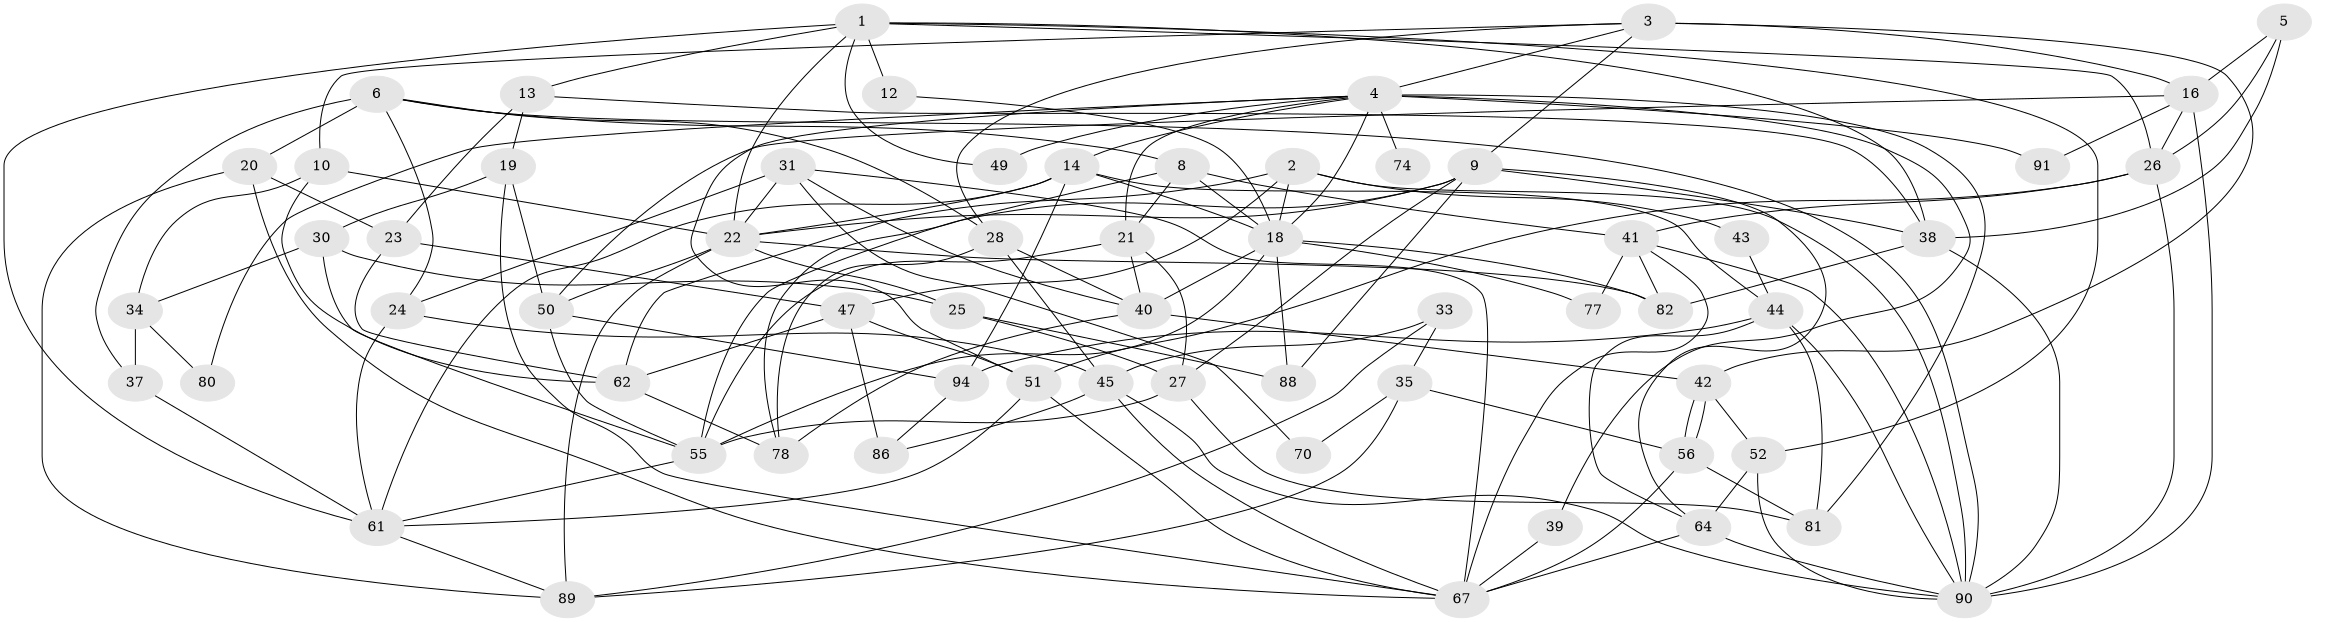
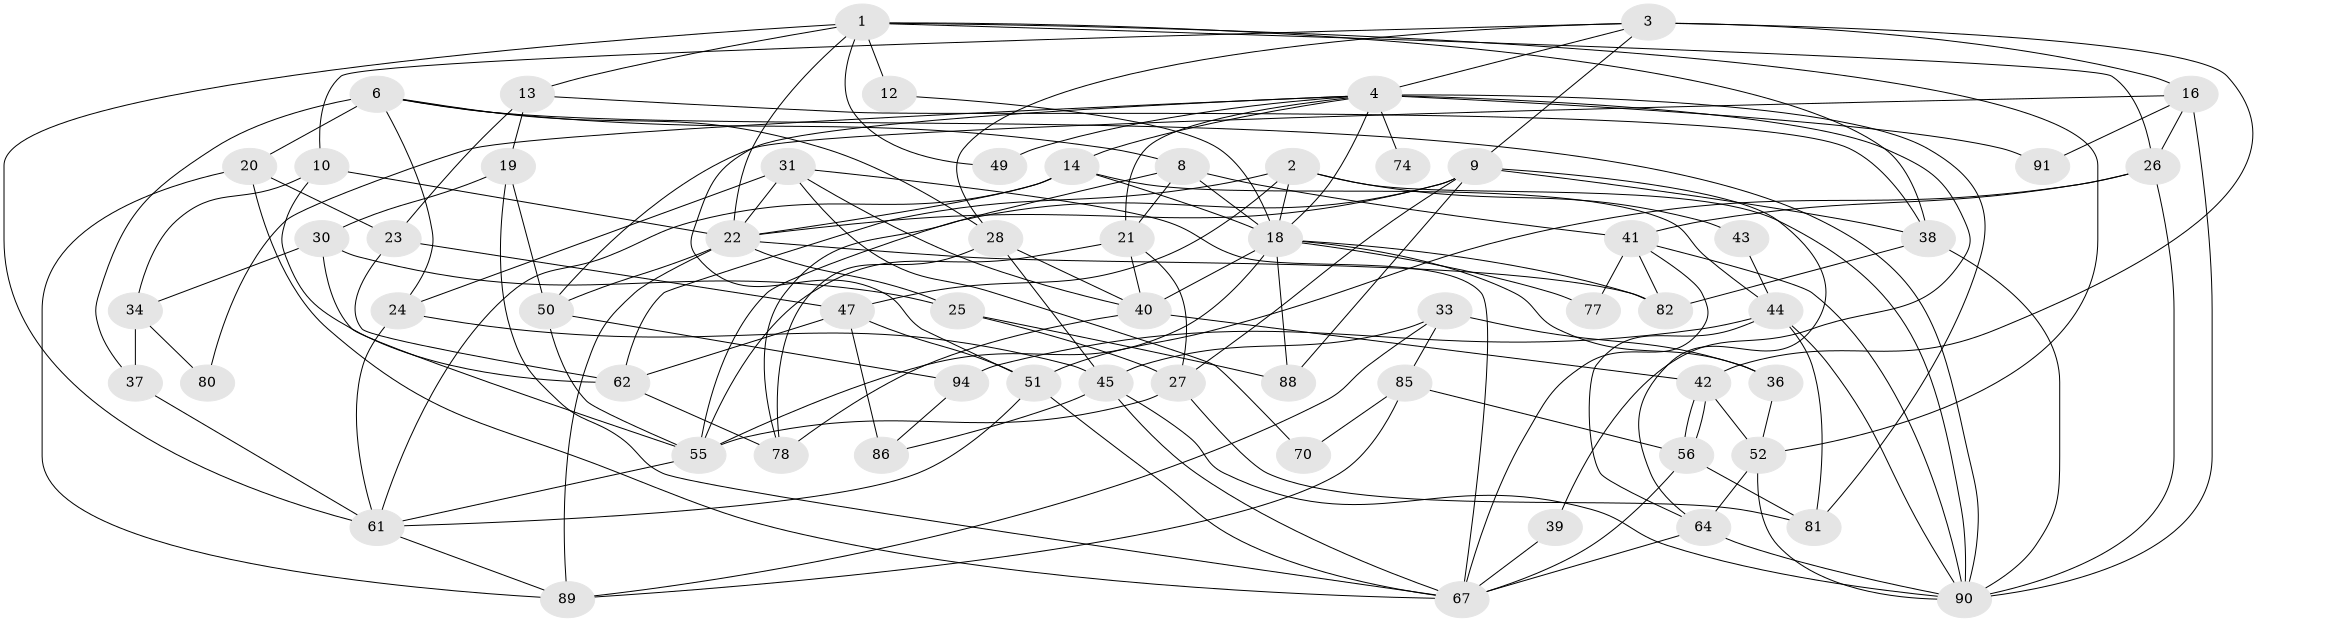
node "5": removed
edge "14" -- "94": removed
node "35": label "35" -> "85"
node "36": added
